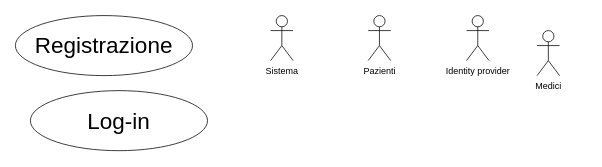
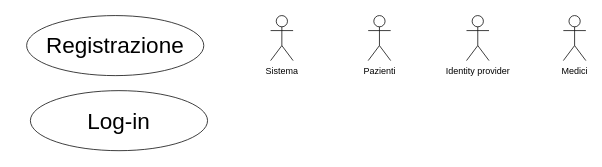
node "Registrazione": moved (104, 45) -> (115, 45)
node "Medici": moved (548, 53) -> (574, 38)
